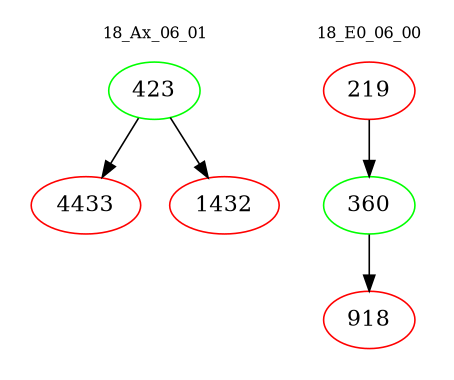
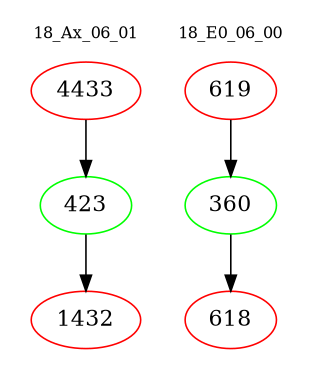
node "219": label "219" -> "619"
edge "423" -> "4433": reversed
node "918": label "918" -> "618"
